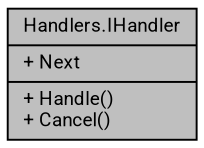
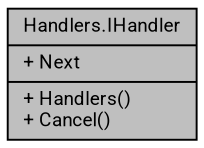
node "Handlers.IHandler": text "+ Handle()" -> "+ Handlers()"
